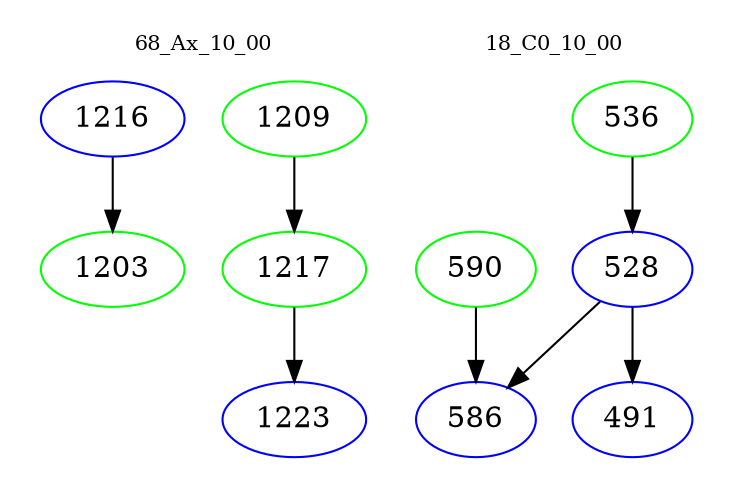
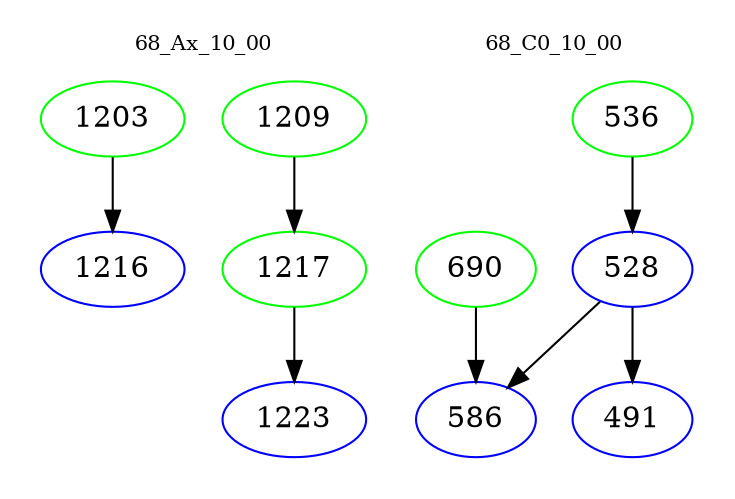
cluster "18_C0_10_00": label "18_C0_10_00" -> "68_C0_10_00"
edge "1216" -> "1203": reversed
node "590": label "590" -> "690"
